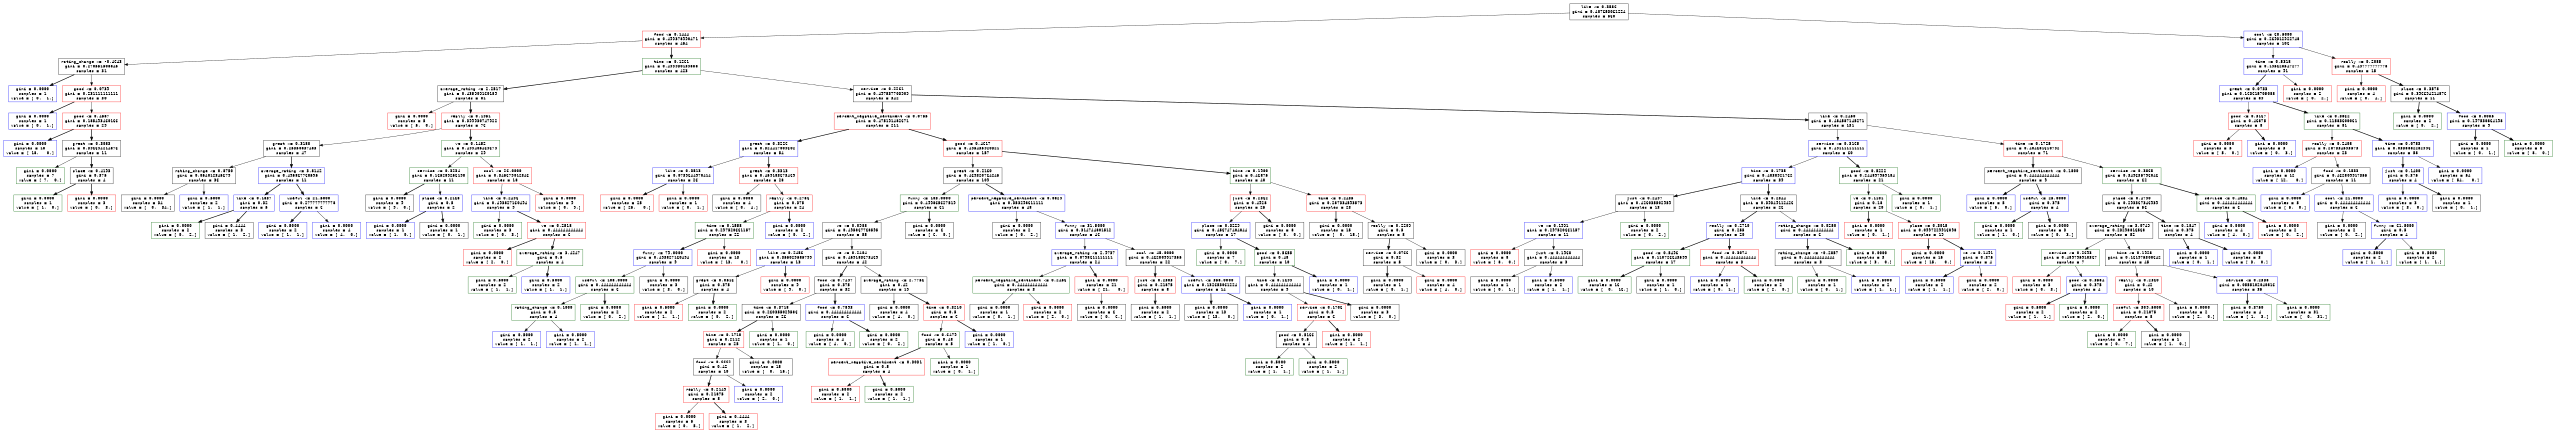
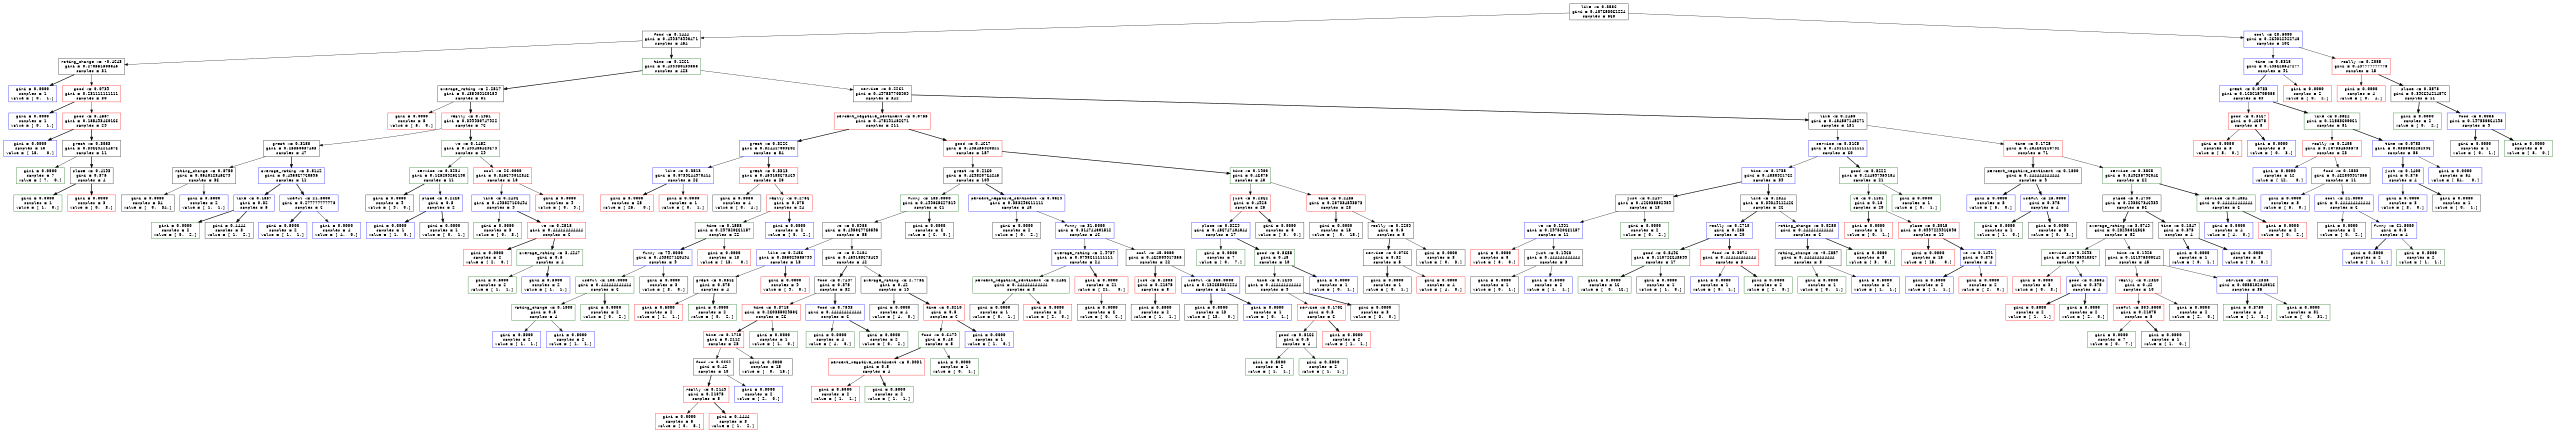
node "food <= 0.1444 gini = 0.499378990471 samples = 454": color red -> black
node "time <= 0.3718 gini = 0.260355029586 samples = 26": color black -> red
